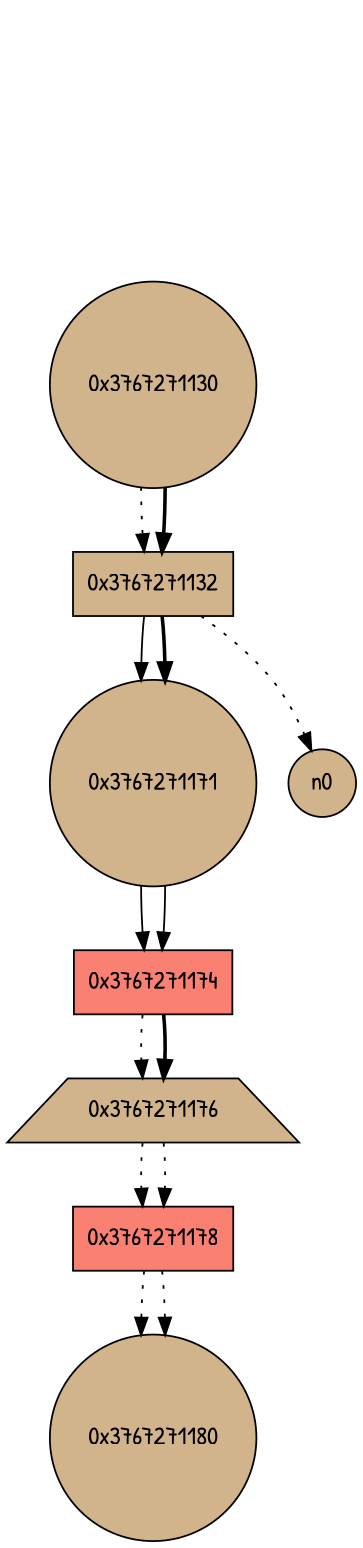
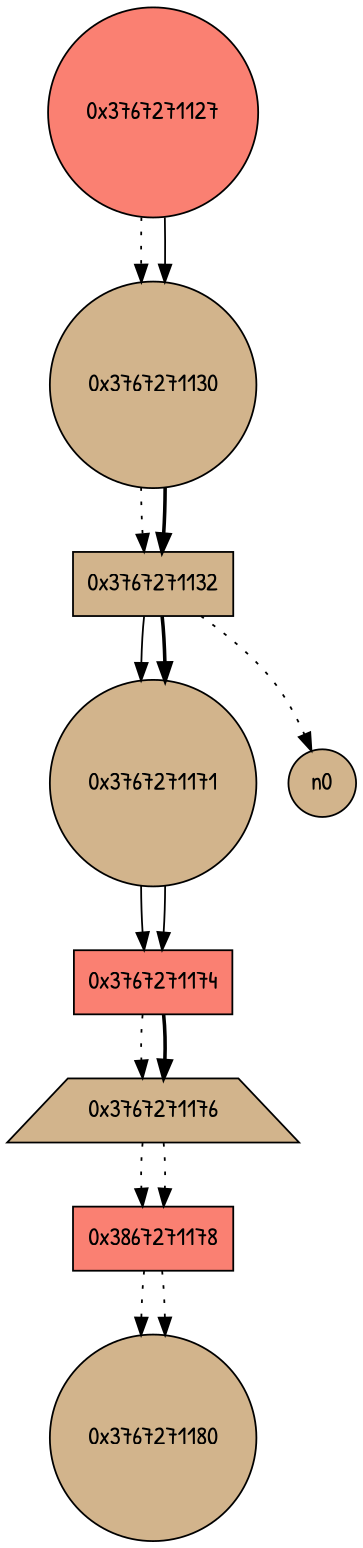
node "0x3767271127": added
node "0x3767271178": label "0x3767271178" -> "0x3867271178"
